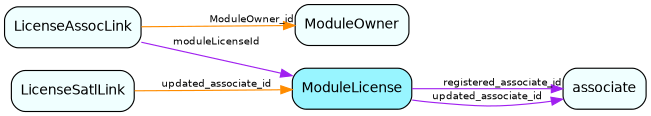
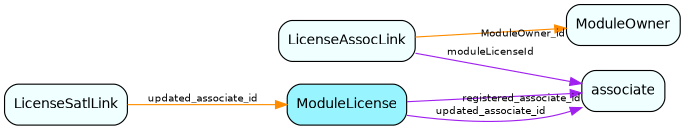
edge "LicenseAssocLink" -> "ModuleLicense": now "LicenseAssocLink" -> "associate"
